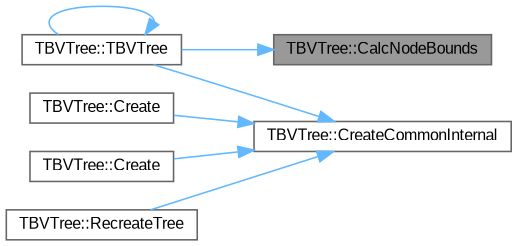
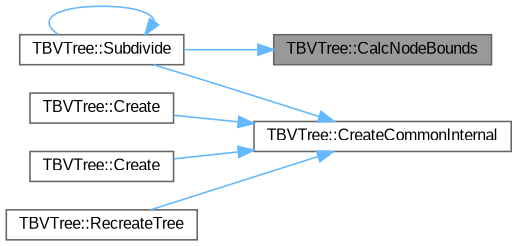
node "TBVTree::TBVTree": label "TBVTree::TBVTree" -> "TBVTree::Subdivide"
